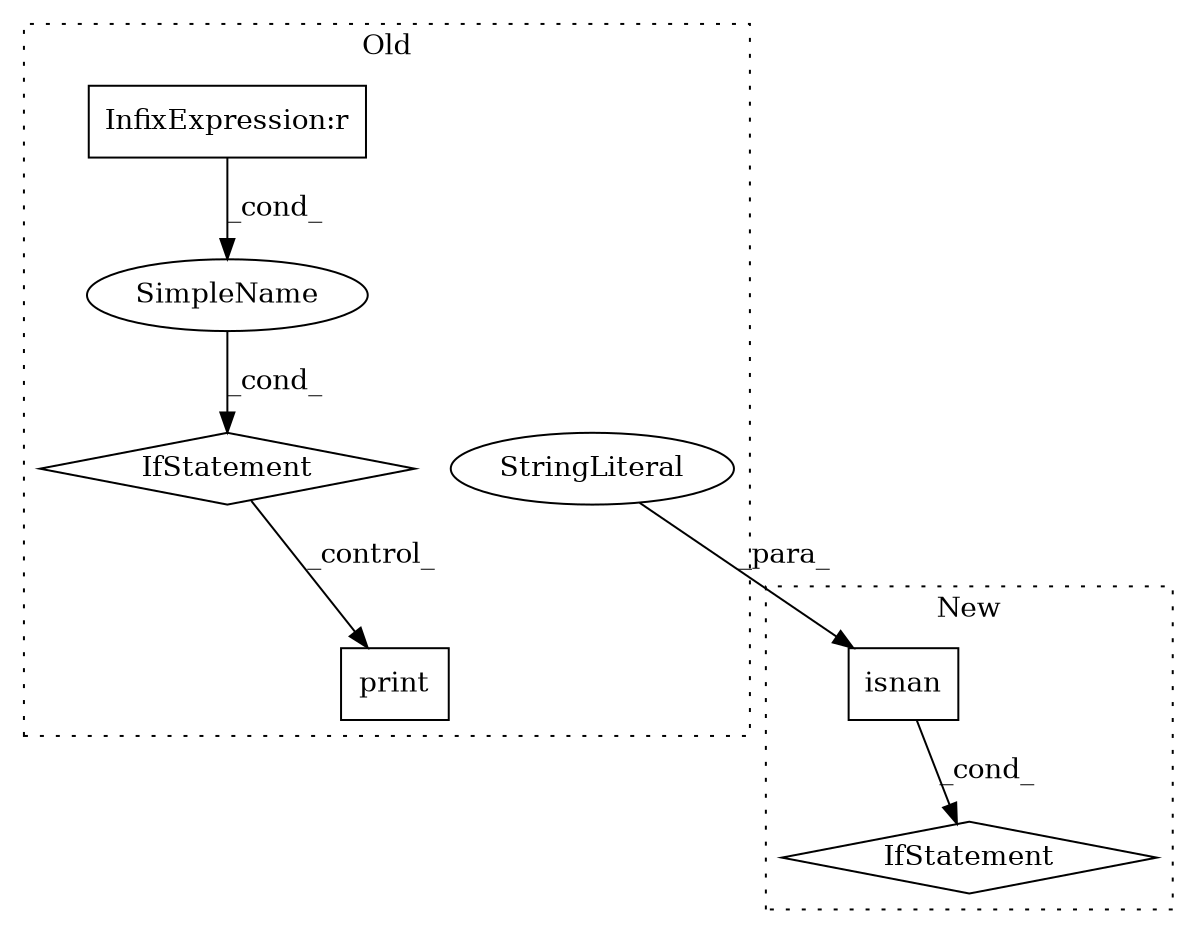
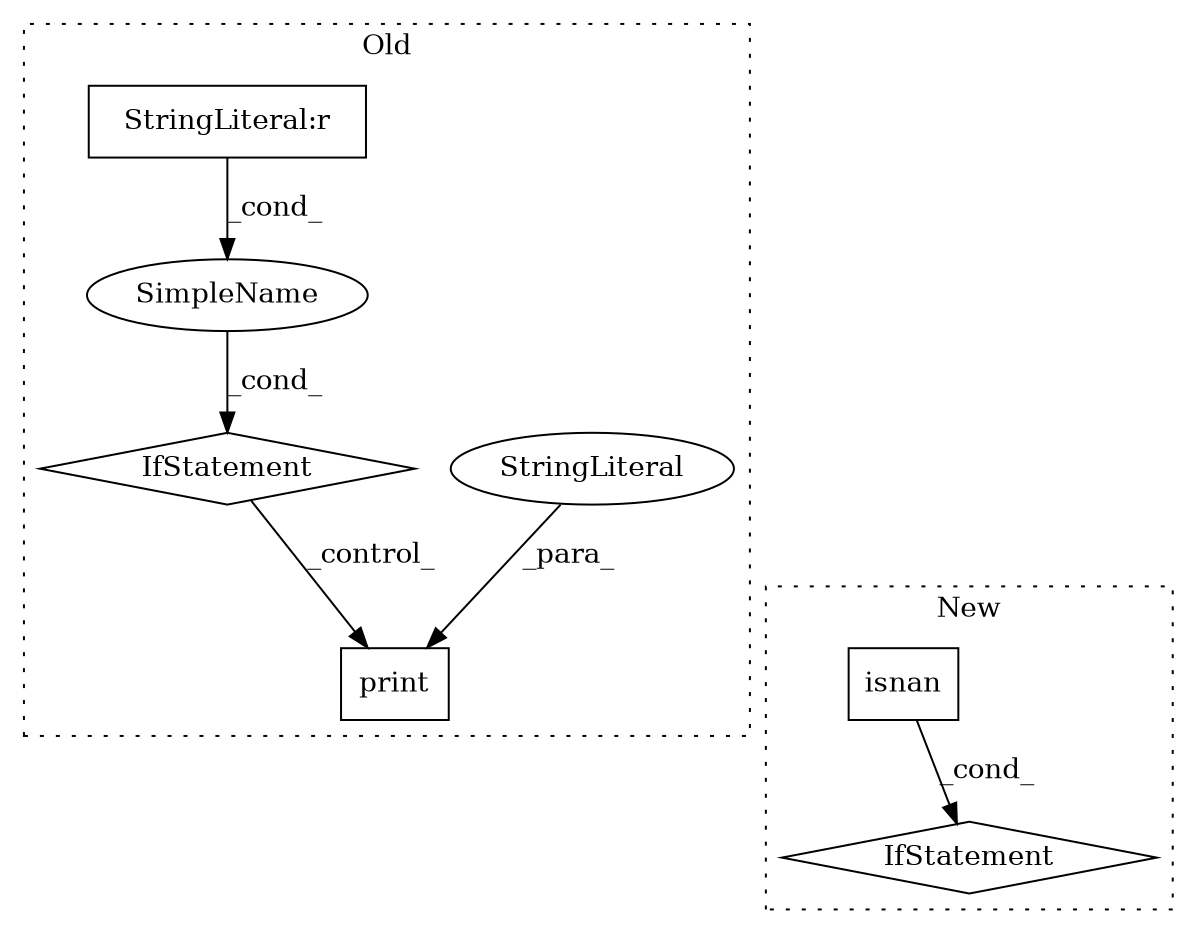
node "InfixExpression:r": label "InfixExpression:r" -> "StringLiteral:r"
edge "StringLiteral" -> "isnan": now "StringLiteral" -> "print"
